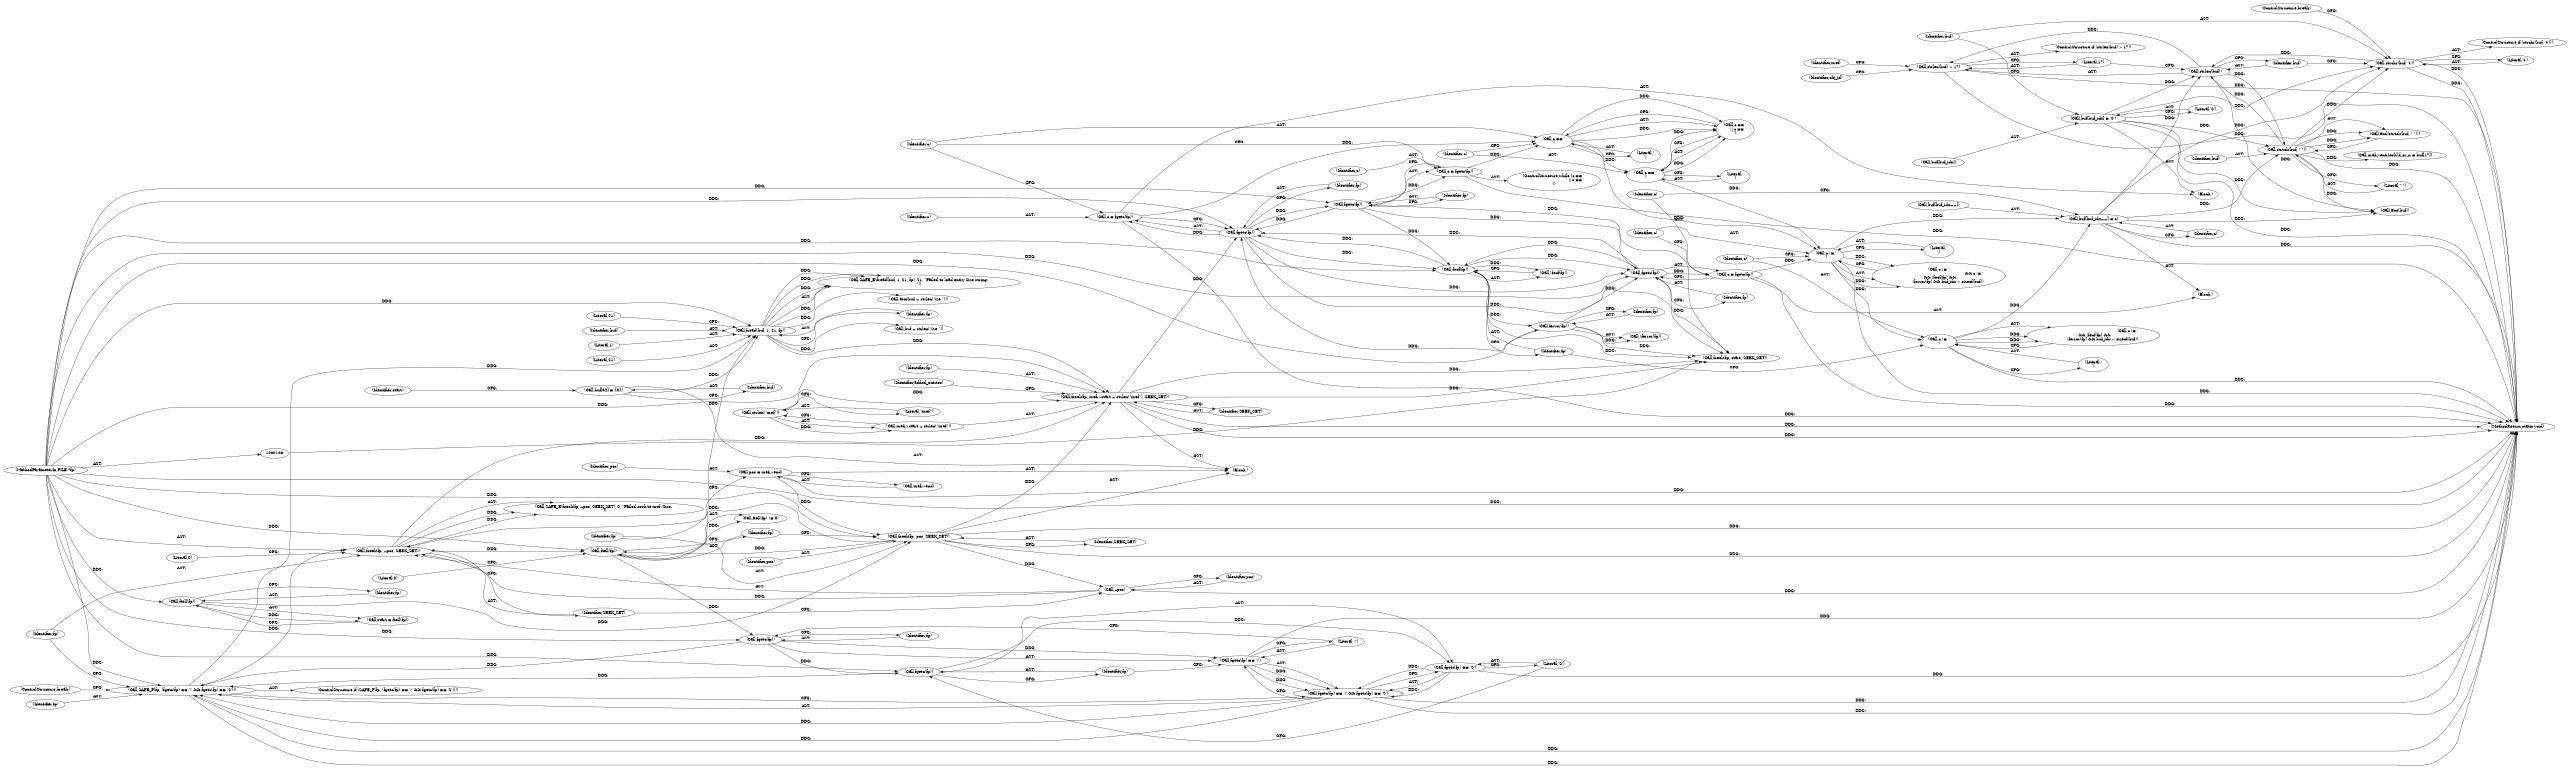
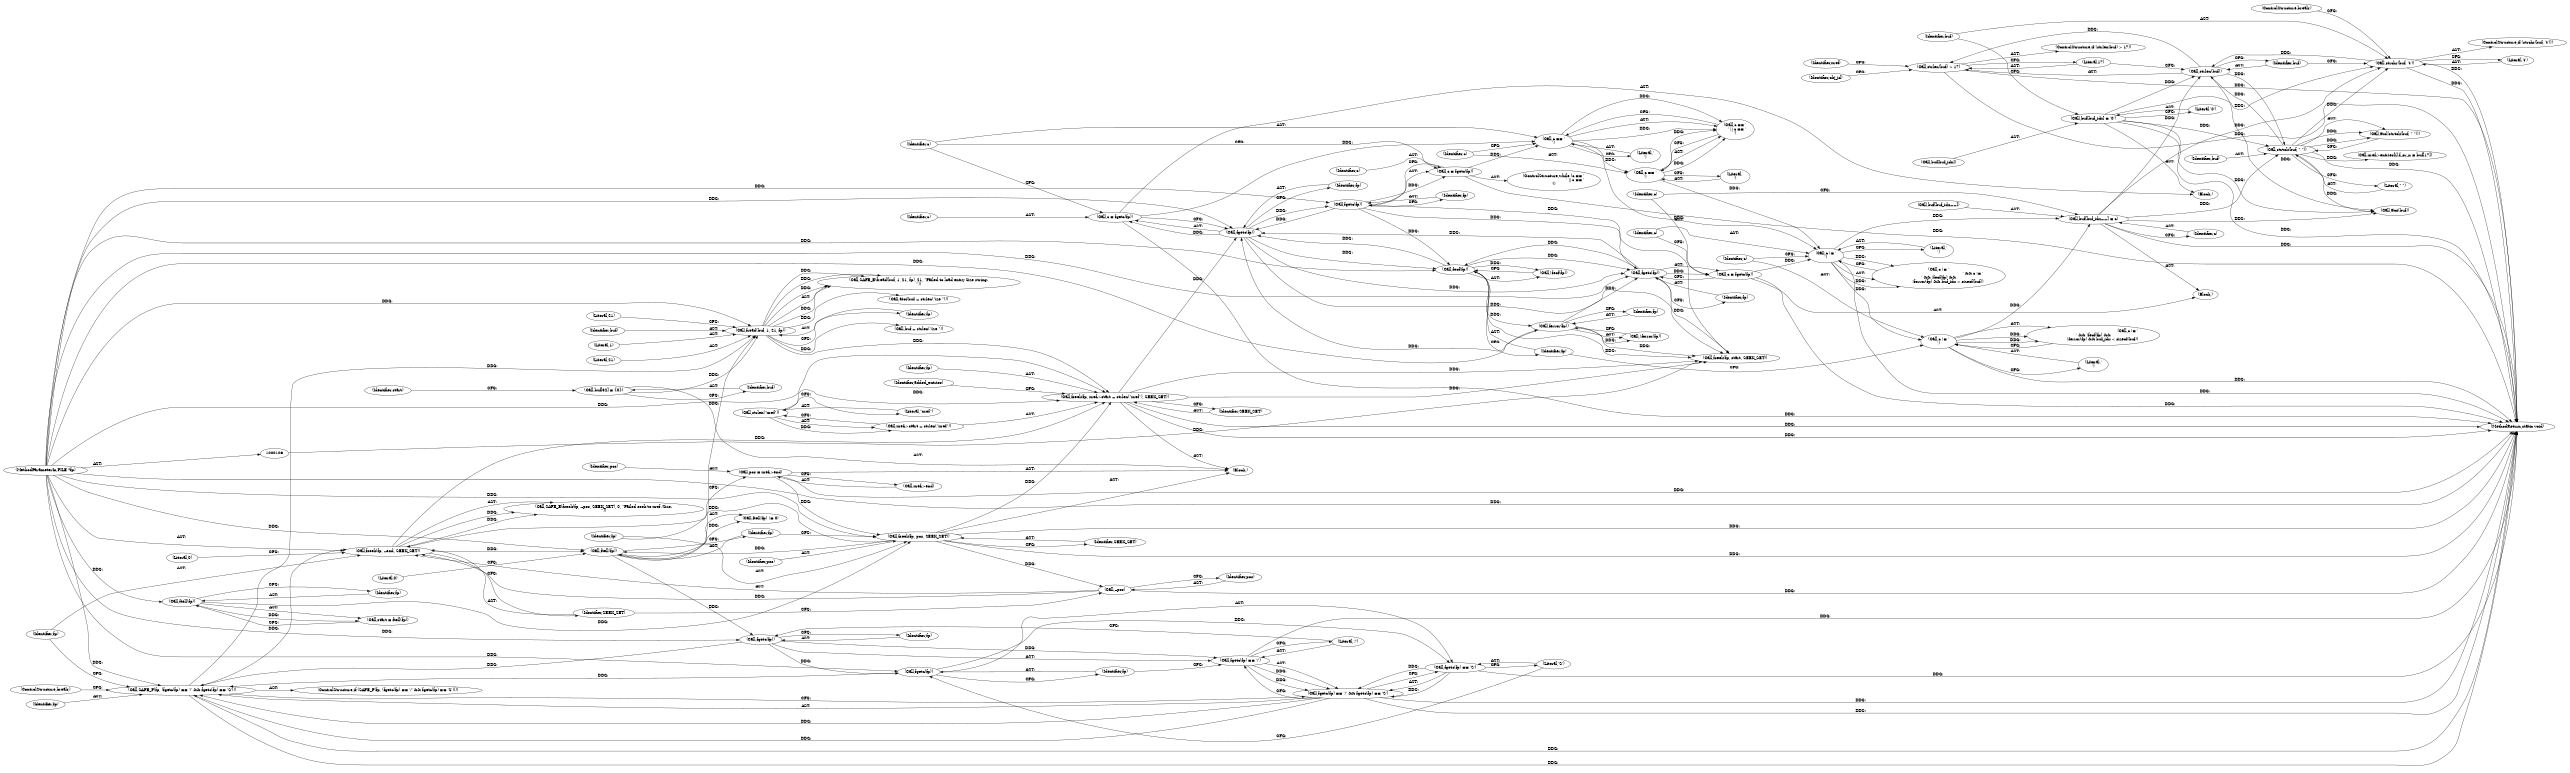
edge "(Call,!ferror(fp))" -> "(Call,ferror(fp))": added, label "CFG:"
node "(Call,fseek(fp, --pos, SEEK_SET))": label "(Call,fseek(fp, --pos, SEEK_SET))" -> "(Call,fseek(fp, --end, SEEK_SET))"
